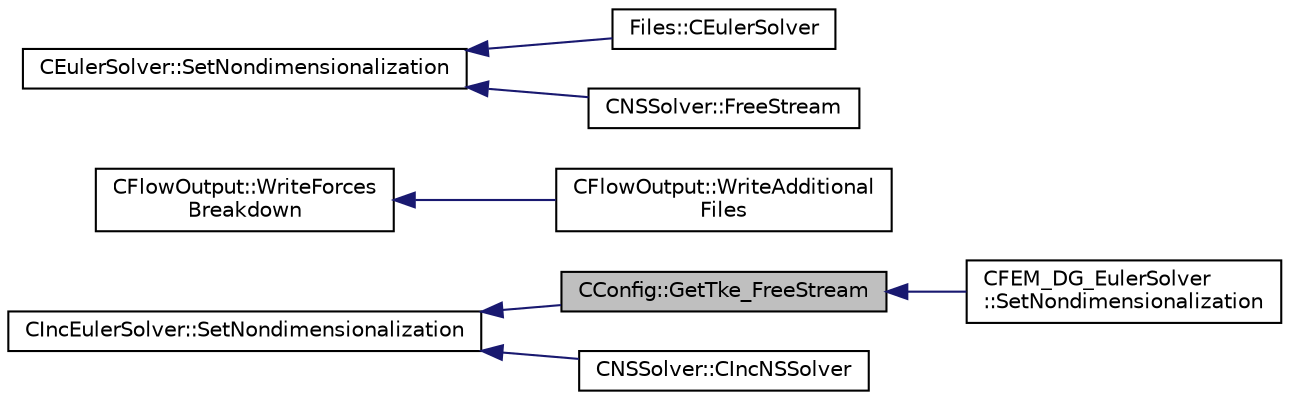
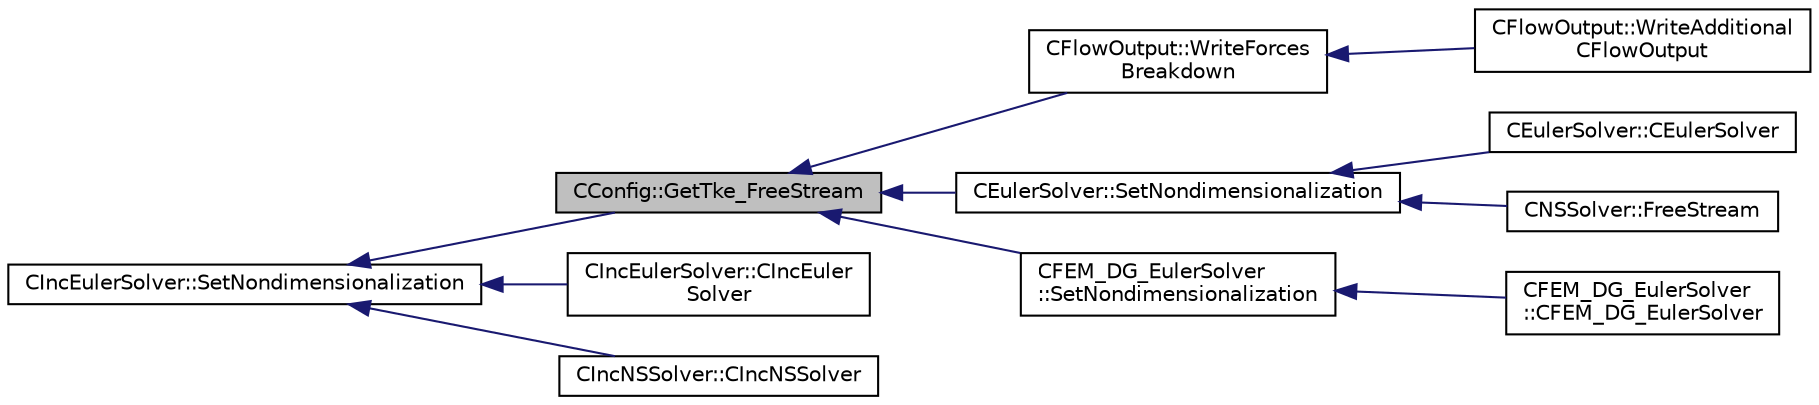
node "Files::CEulerSolver": label "Files::CEulerSolver" -> "CEulerSolver::CEulerSolver"
edge "CFlowOutput::WriteForces Breakdown" -> "CConfig::GetTke_FreeStream": added
edge "CEulerSolver::SetNondimensionalization" -> "CConfig::GetTke_FreeStream": added
node "CFlowOutput::WriteAdditional Files": label "CFlowOutput::WriteAdditional Files" -> "CFlowOutput::WriteAdditional CFlowOutput"
node "CIncEulerSolver::CIncEuler Solver": added
node "CFEM_DG_EulerSolver ::CFEM_DG_EulerSolver": added
node "CNSSolver::CIncNSSolver": label "CNSSolver::CIncNSSolver" -> "CIncNSSolver::CIncNSSolver"
